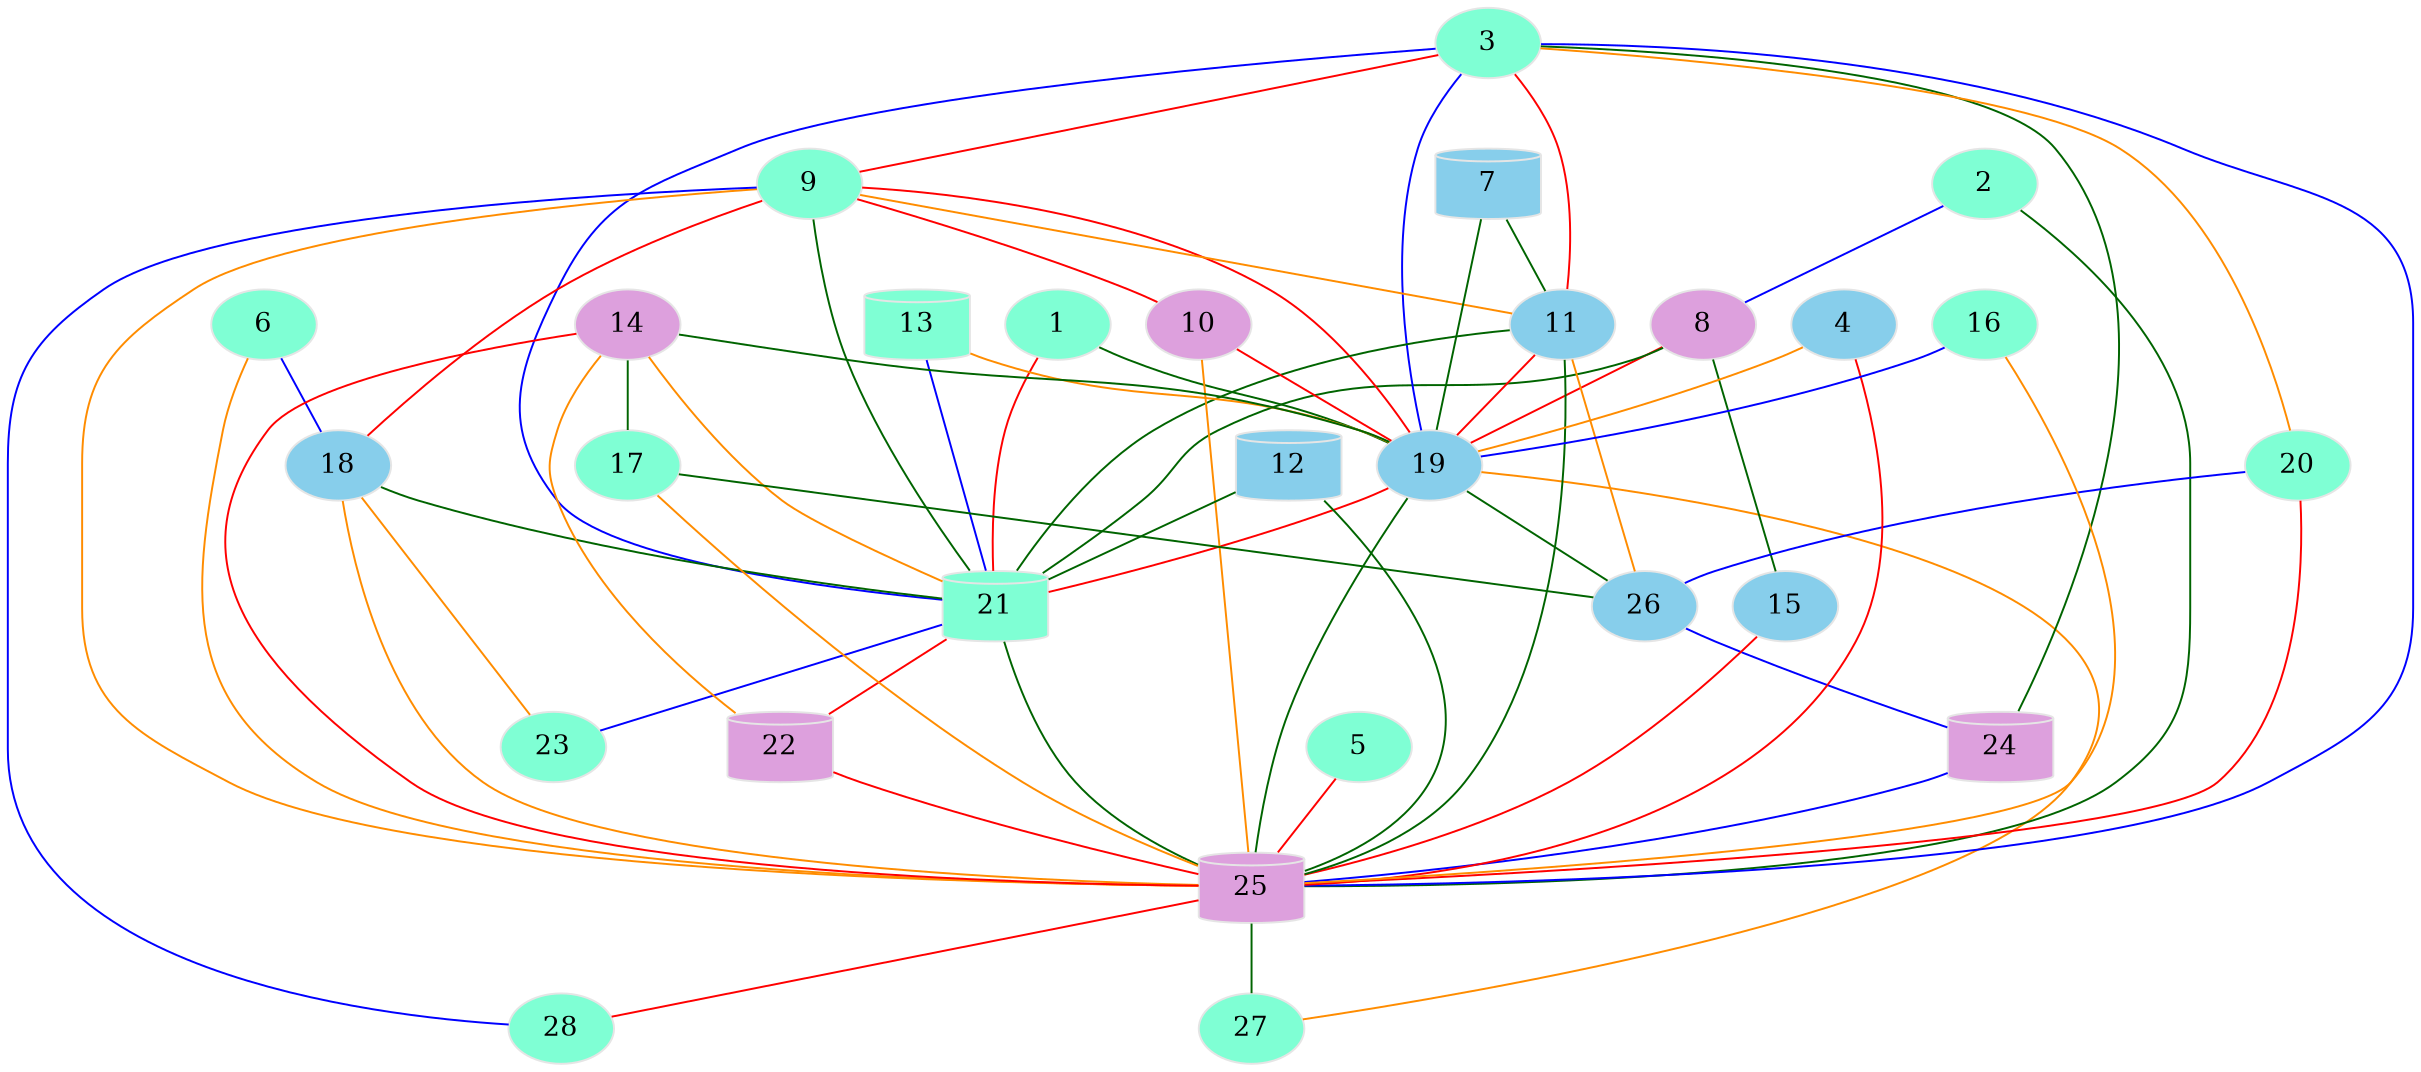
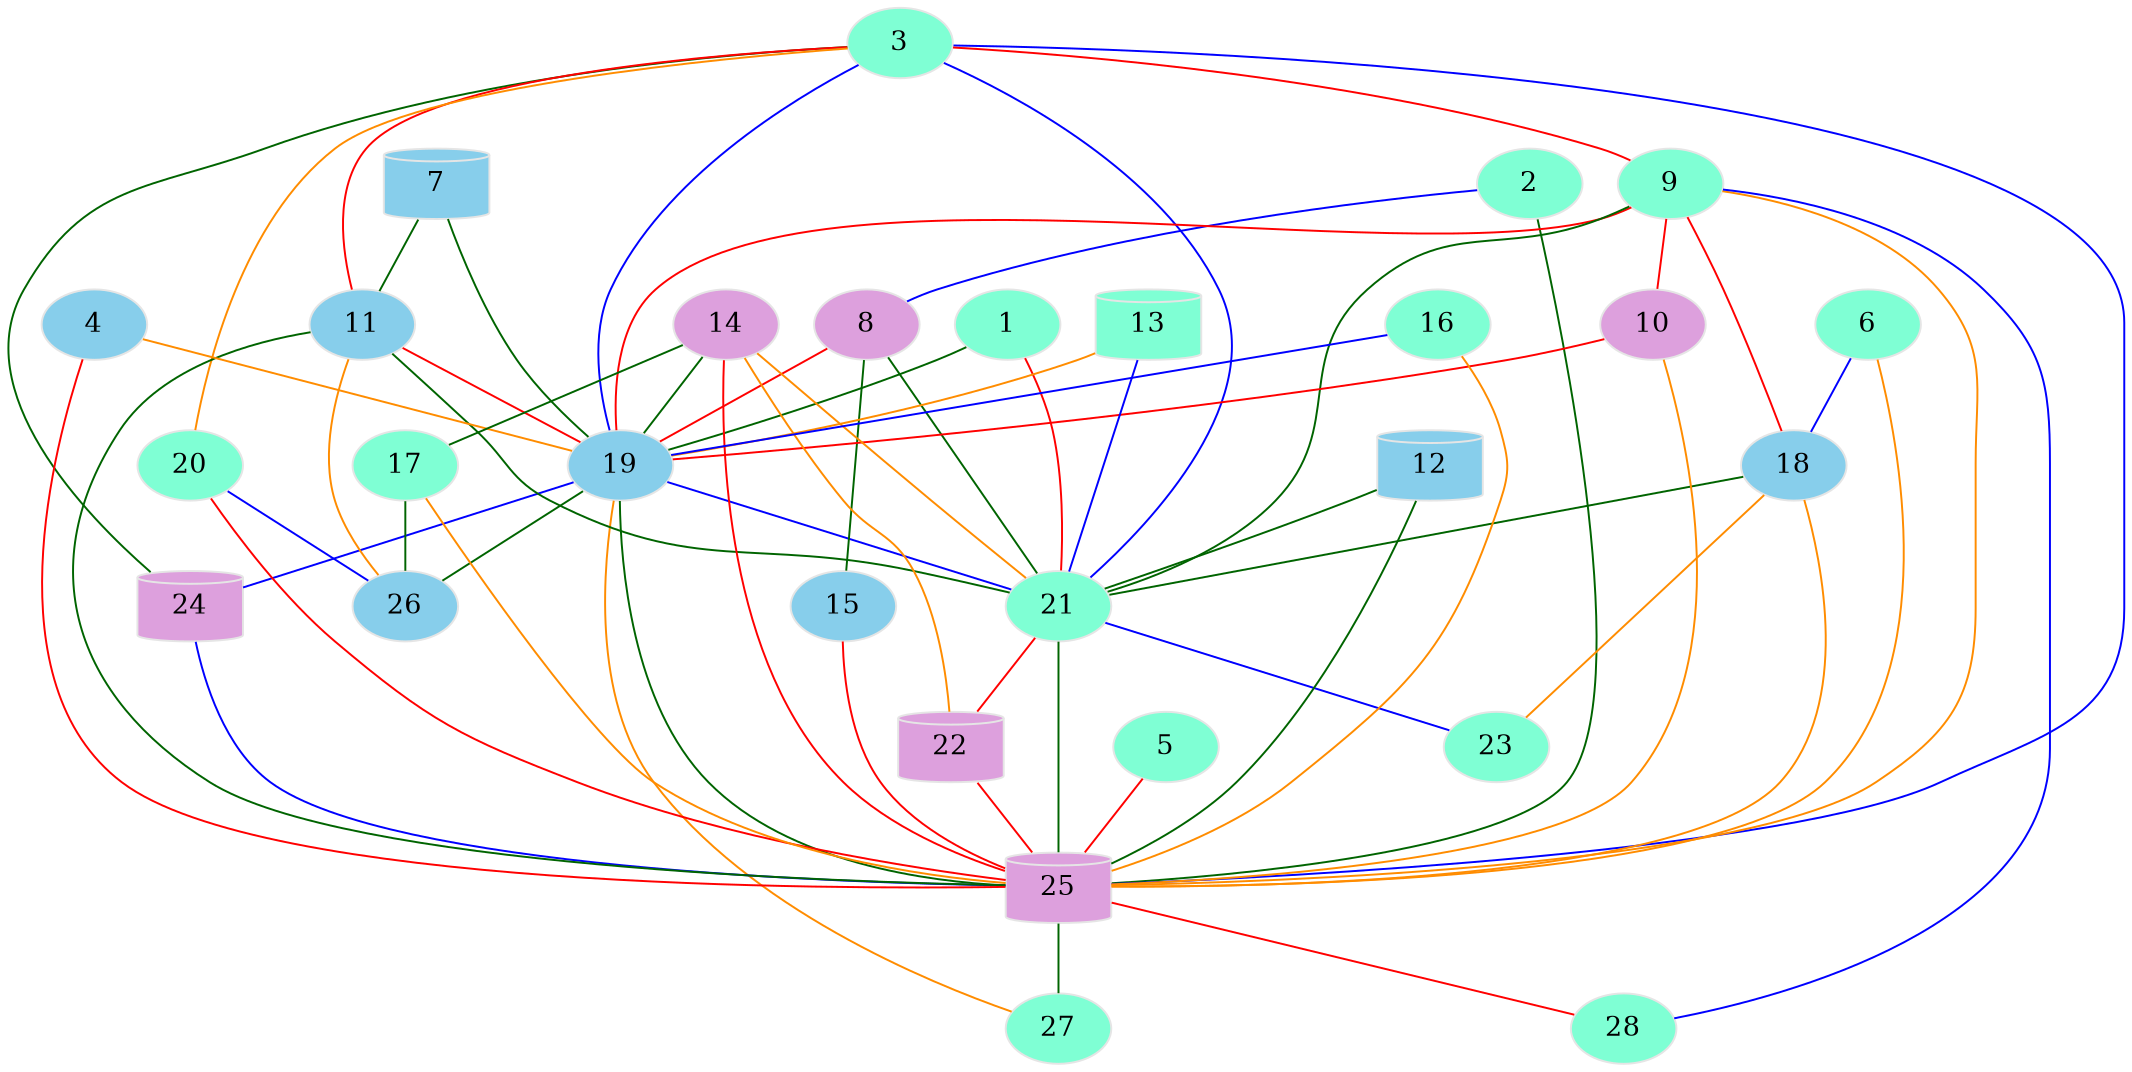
edge "9" -- "11": removed
edge "19" -- "21": color red -> blue
node "21": shape cylinder -> ellipse
edge "26" -- "24": now "19" -- "24"
